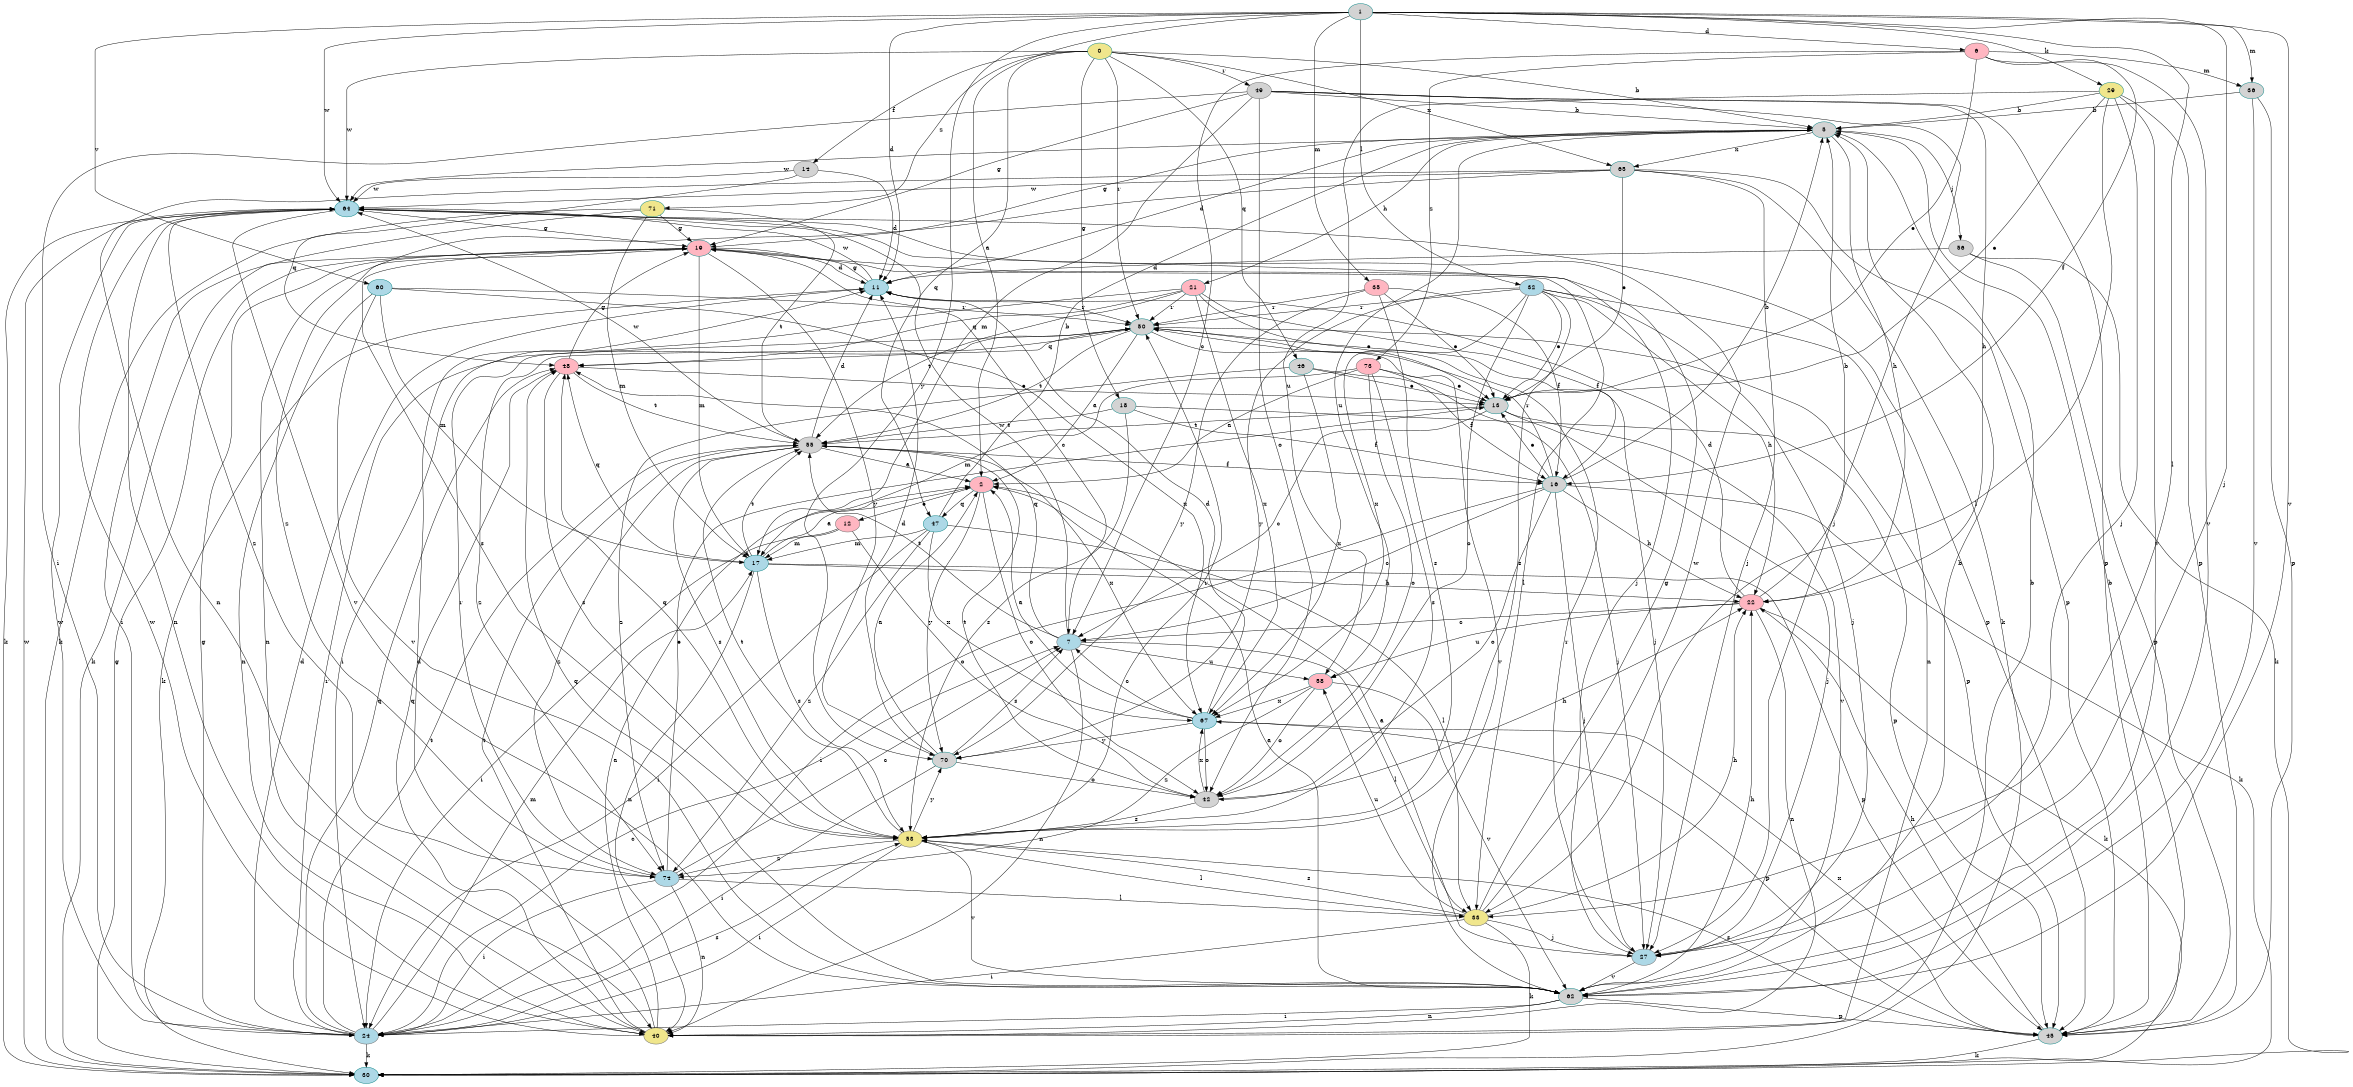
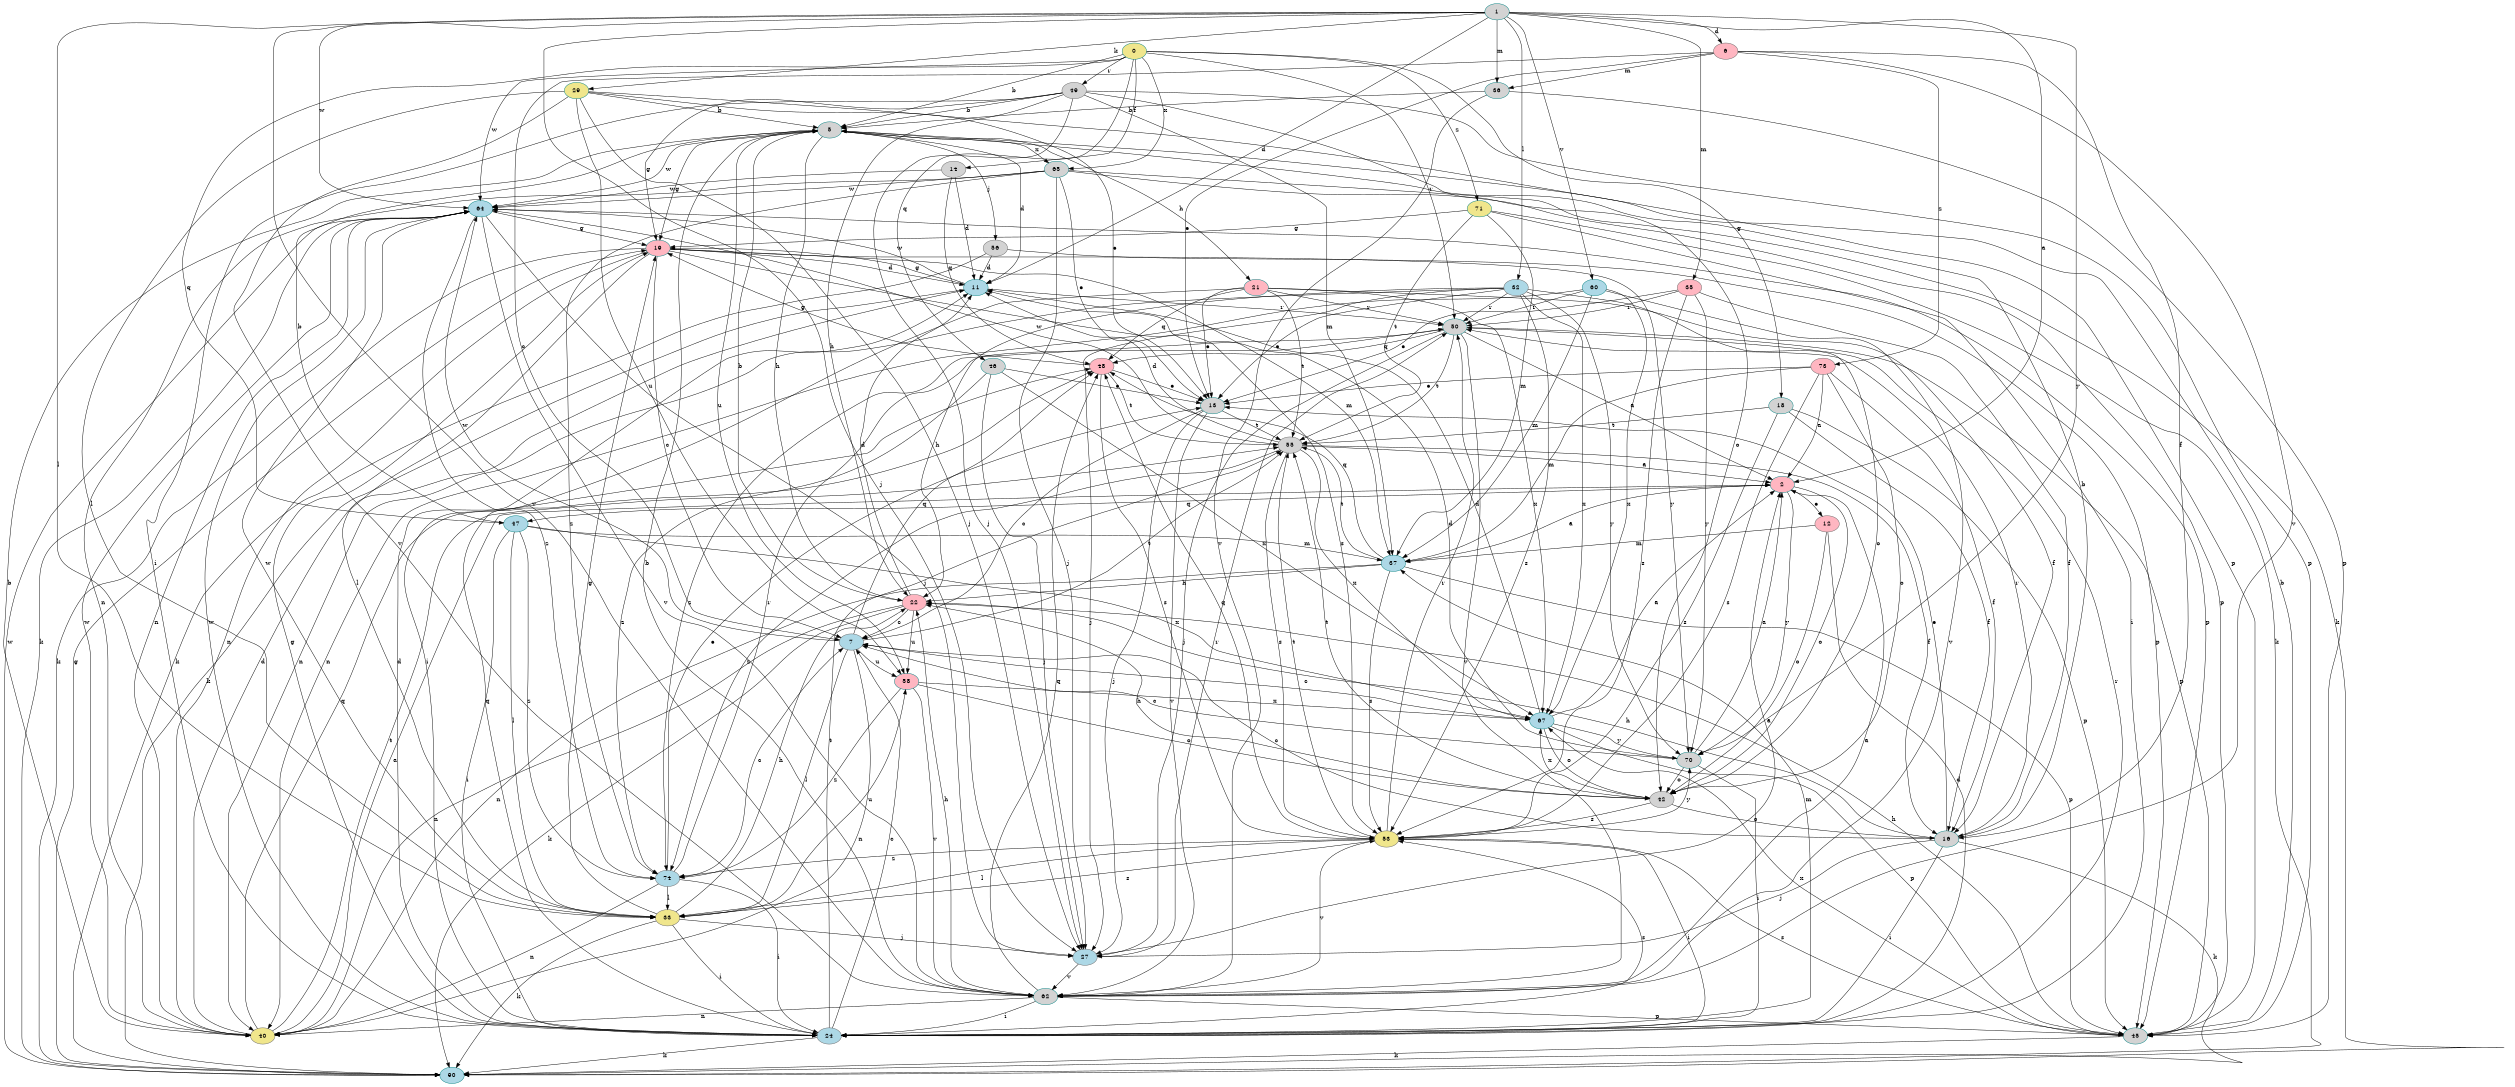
node "17": label "17" -> "37"
edge "16" -> "42": reversed
edge "70" -> "7": label "s" -> "c"
edge "12" -> "24": label "i" -> "d"
node "30": label "30" -> "90"
